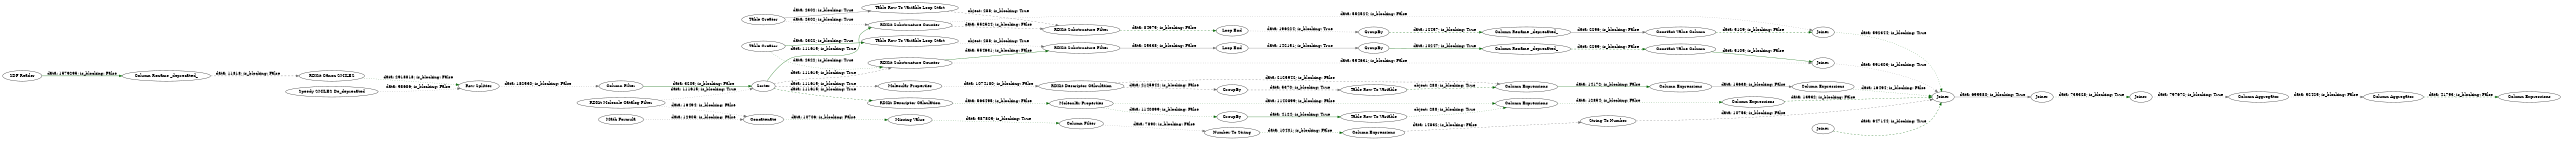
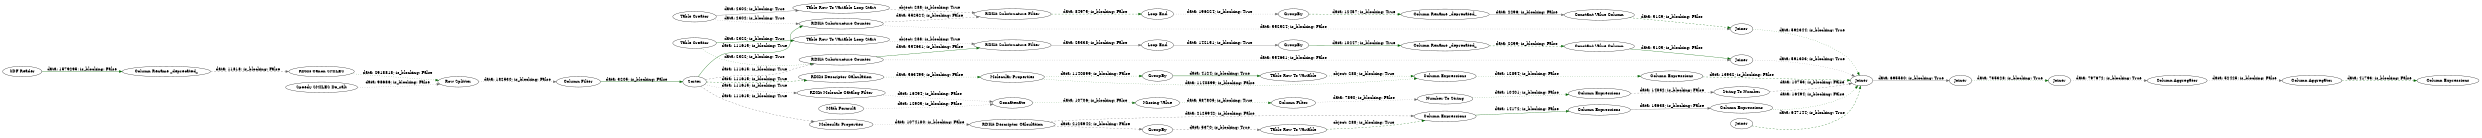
node "Speedy SMILES De_deprecated": label "Speedy SMILES De_deprecated" -> "Speedy SMILES De_salt"
edge "RDKit Molecule Catalog Filter" -> "Sorter": reversed
